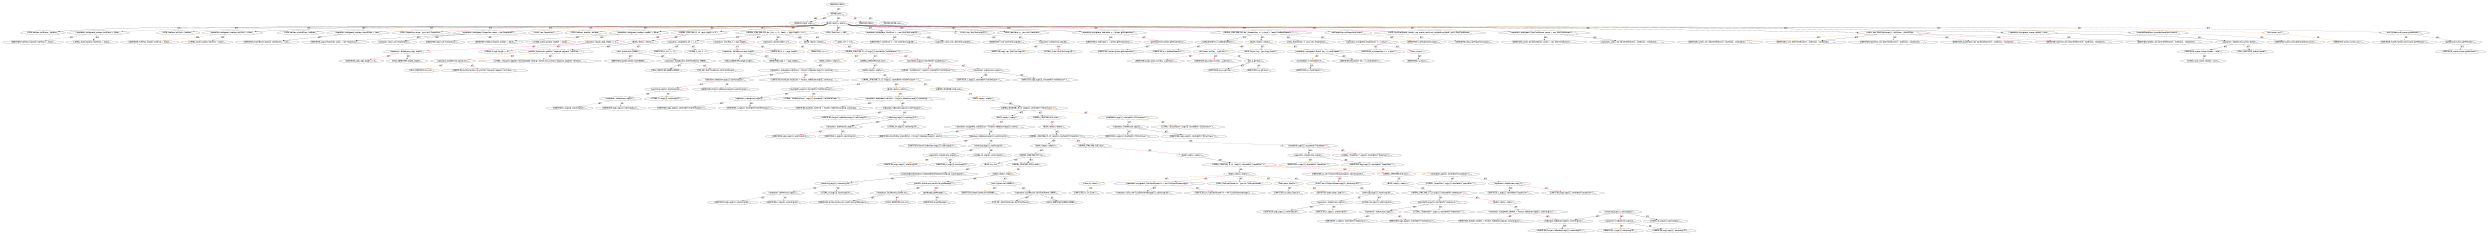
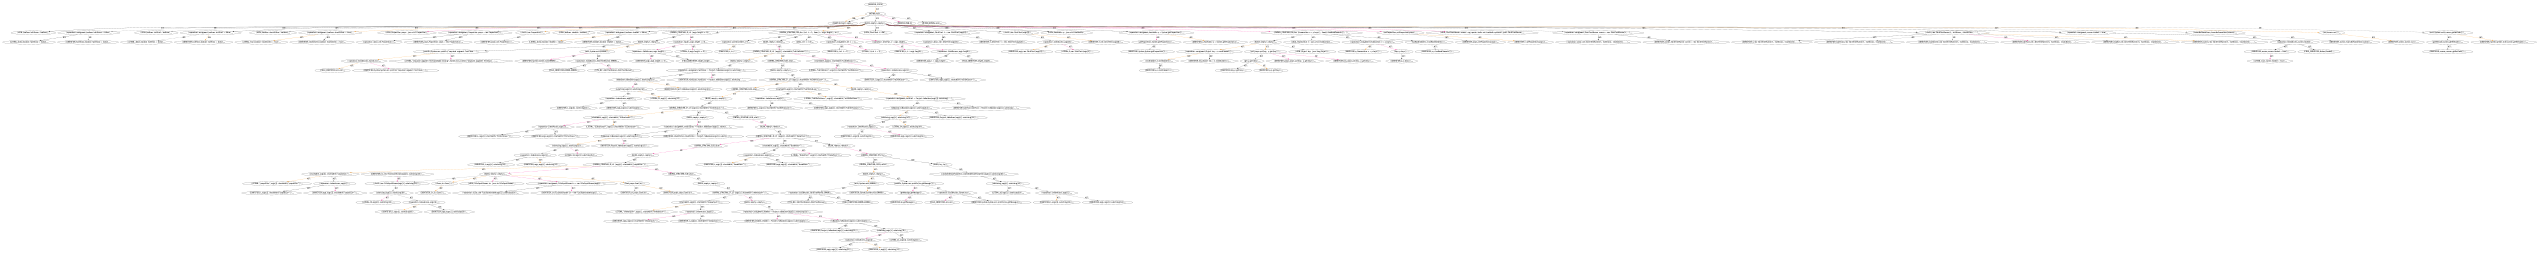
node "(LITERAL,true,boolean stackfilter = true)": added
edge "(substring,args[i].substring(11))" -> "(toBoolean,toBoolean(args[i].substring(11)))": reversed
